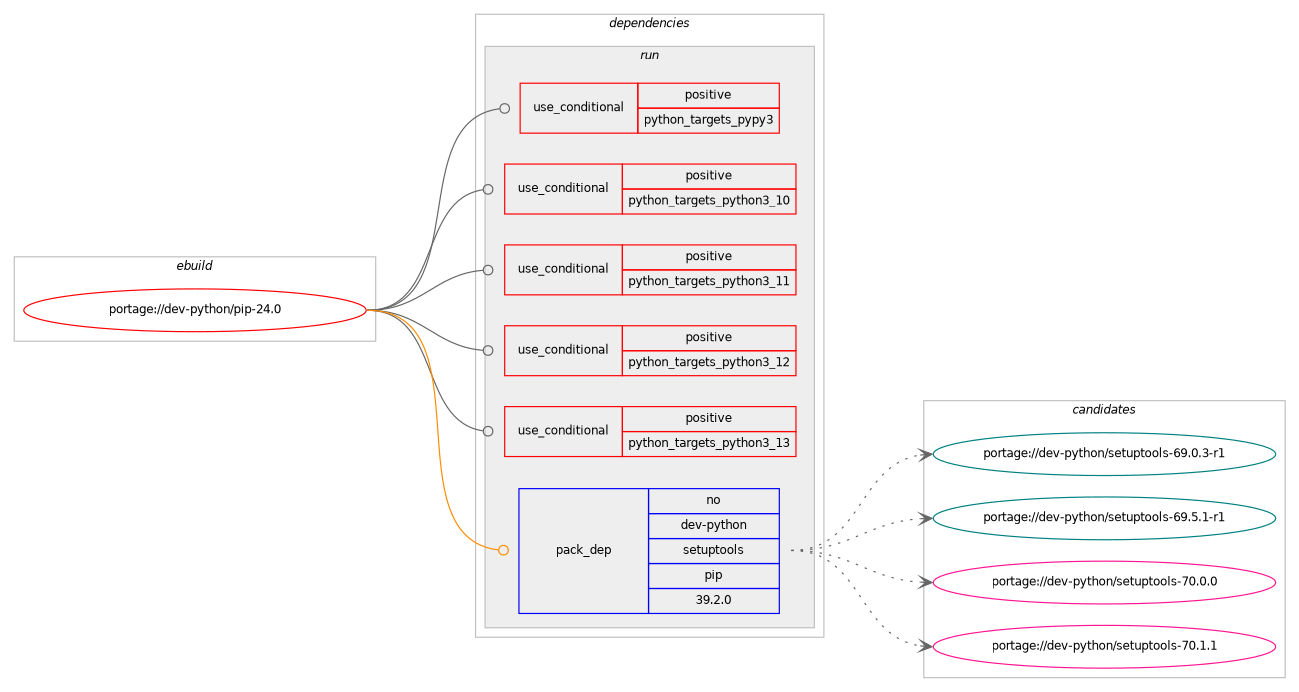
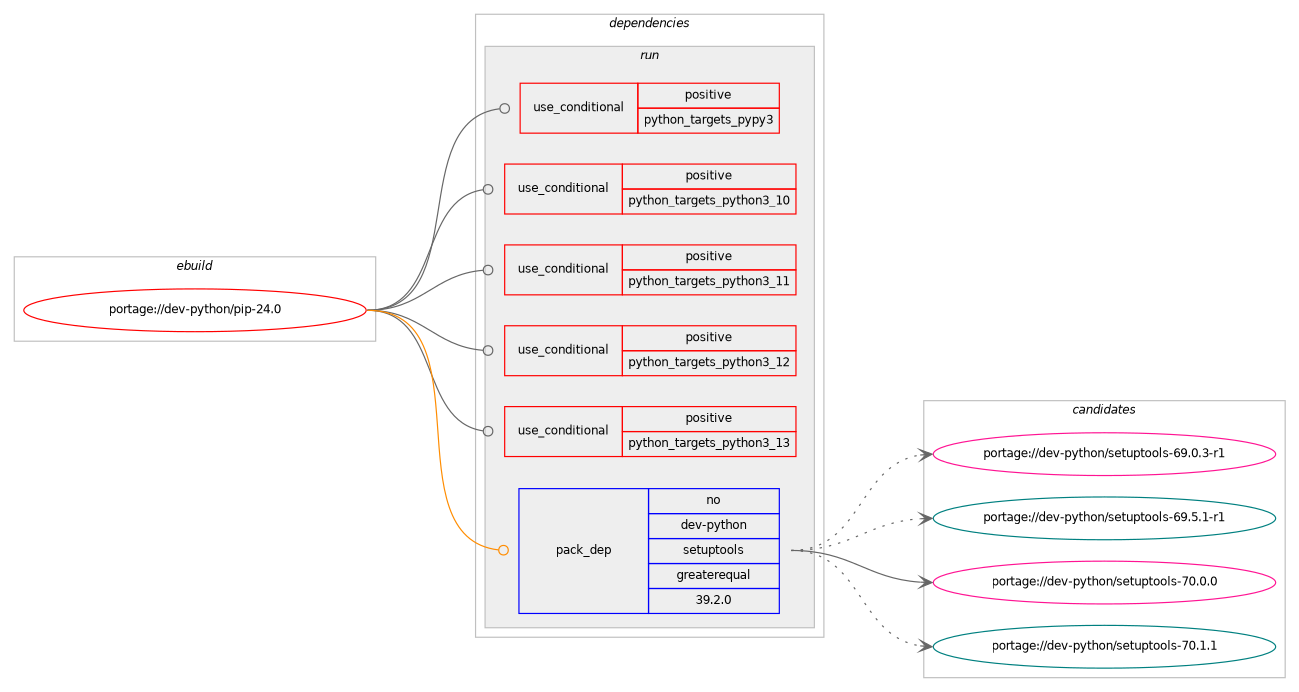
node "portage://dev-python/setuptools-69.0.3-r1": color teal -> deeppink
edge "pack_dep" -> "portage://dev-python/setuptools-70.0.0": style dotted -> solid
node "pack_dep": text "pip" -> "greaterequal"
node "portage://dev-python/setuptools-70.1.1": color deeppink -> teal
